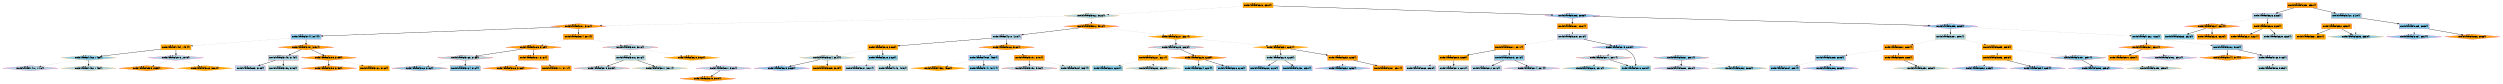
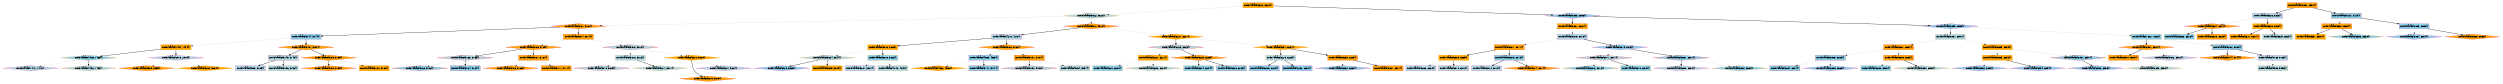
edge "Node{data=[6420, 6420]}" -> "Node{data=[6333, 6333]}": now "Node{data=[6420, 6420]}" -> "Node{data=[6332, 6332]}"
edge "Node{data=[6879, 6879]}" -> "Node{data=[6878, 6878]}": now "Node{data=[6879, 6879]}" -> "Node{data=[6881, 6881]}"
edge "Node{data=[3816, 3816]}" -> "Node{data=[3815, 3815]}": style bold -> dotted
node "Node{data=[6874, 6874]}": fillcolor lightblue -> orange
node "Node{data=[6888, 6888]}": added
edge "Node{data=[3821, 3821]}" -> "Node{data=[3819, 3819]}": now "Node{data=[3820, 3820]}" -> "Node{data=[3819, 3819]}"
